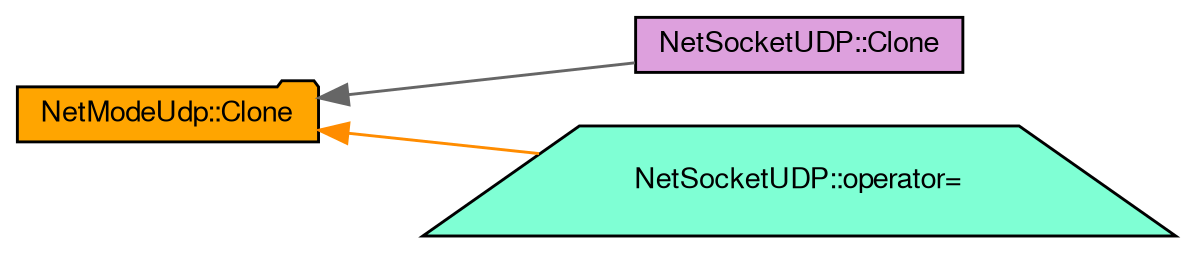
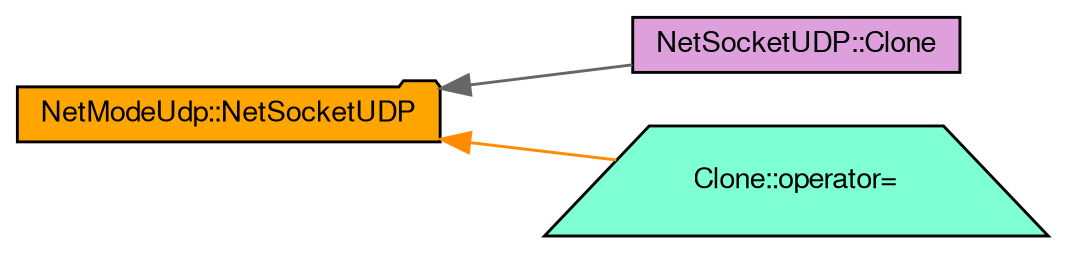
node "NetModeUdp::Clone": label "NetModeUdp::Clone" -> "NetModeUdp::NetSocketUDP"
node "NetSocketUDP::operator=": label "NetSocketUDP::operator=" -> "Clone::operator="
